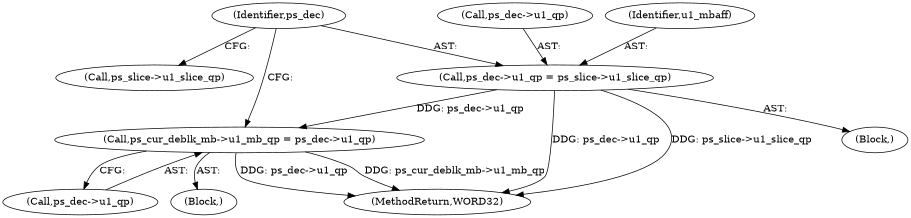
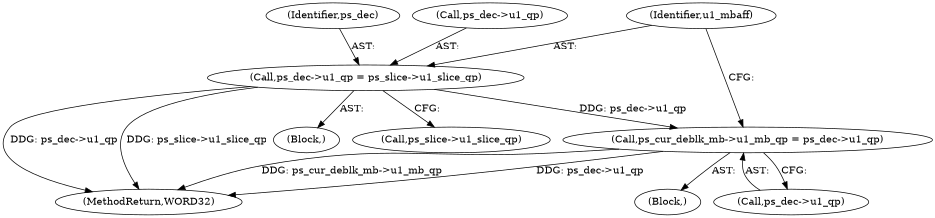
edge "(Identifier,ps_dec)" -> "(Call,ps_slice->u1_slice_qp)": now "(Call,ps_dec->u1_qp = ps_slice->u1_slice_qp)" -> "(Call,ps_slice->u1_slice_qp)"
edge "(Identifier,ps_dec)" -> "(Call,ps_cur_deblk_mb->u1_mb_qp = ps_dec->u1_qp)": now "(Identifier,u1_mbaff)" -> "(Call,ps_cur_deblk_mb->u1_mb_qp = ps_dec->u1_qp)"
